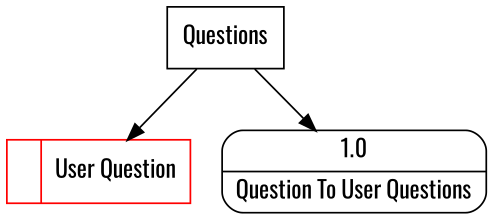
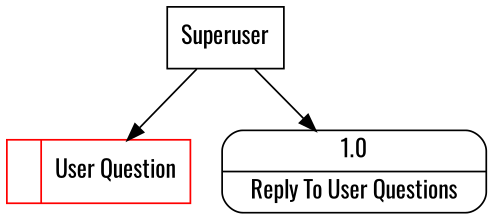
node "Questions": label "Questions" -> "Superuser"
node "1.0": text "Question To User Questions" -> "Reply To User Questions"
